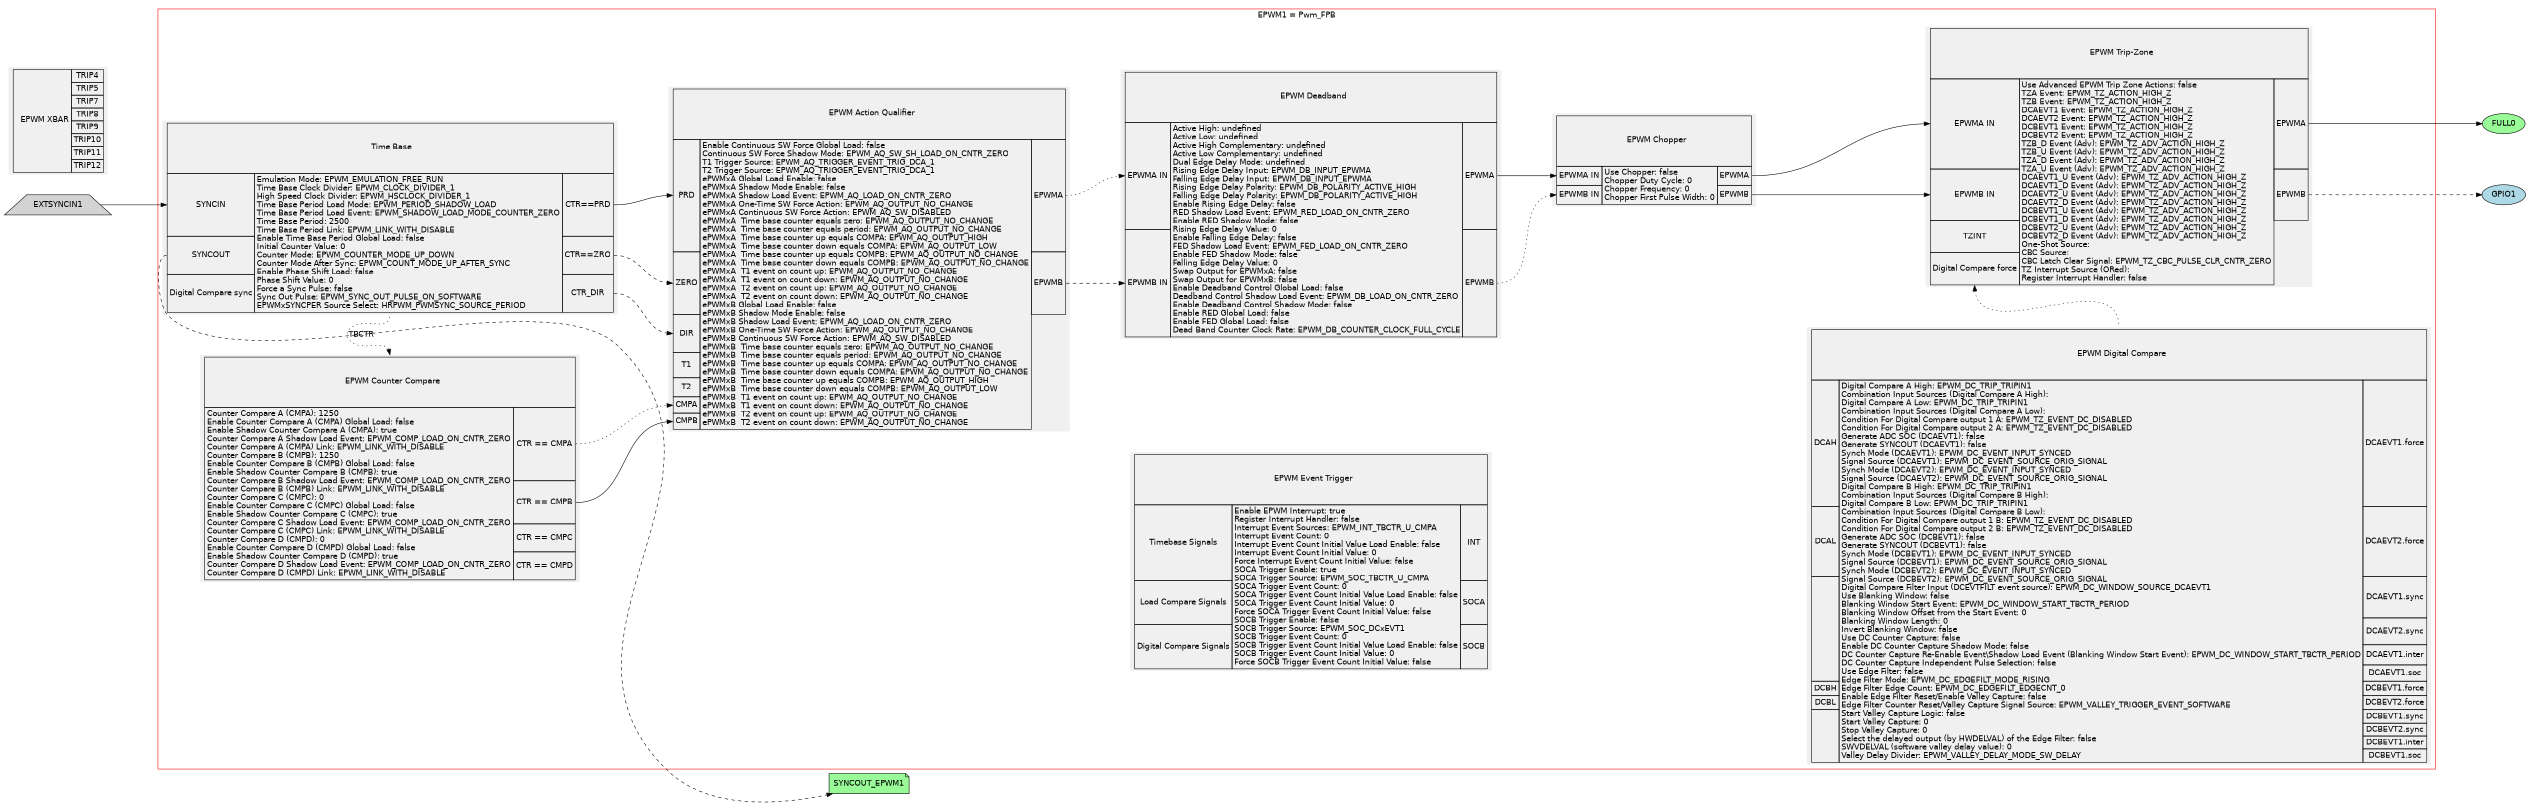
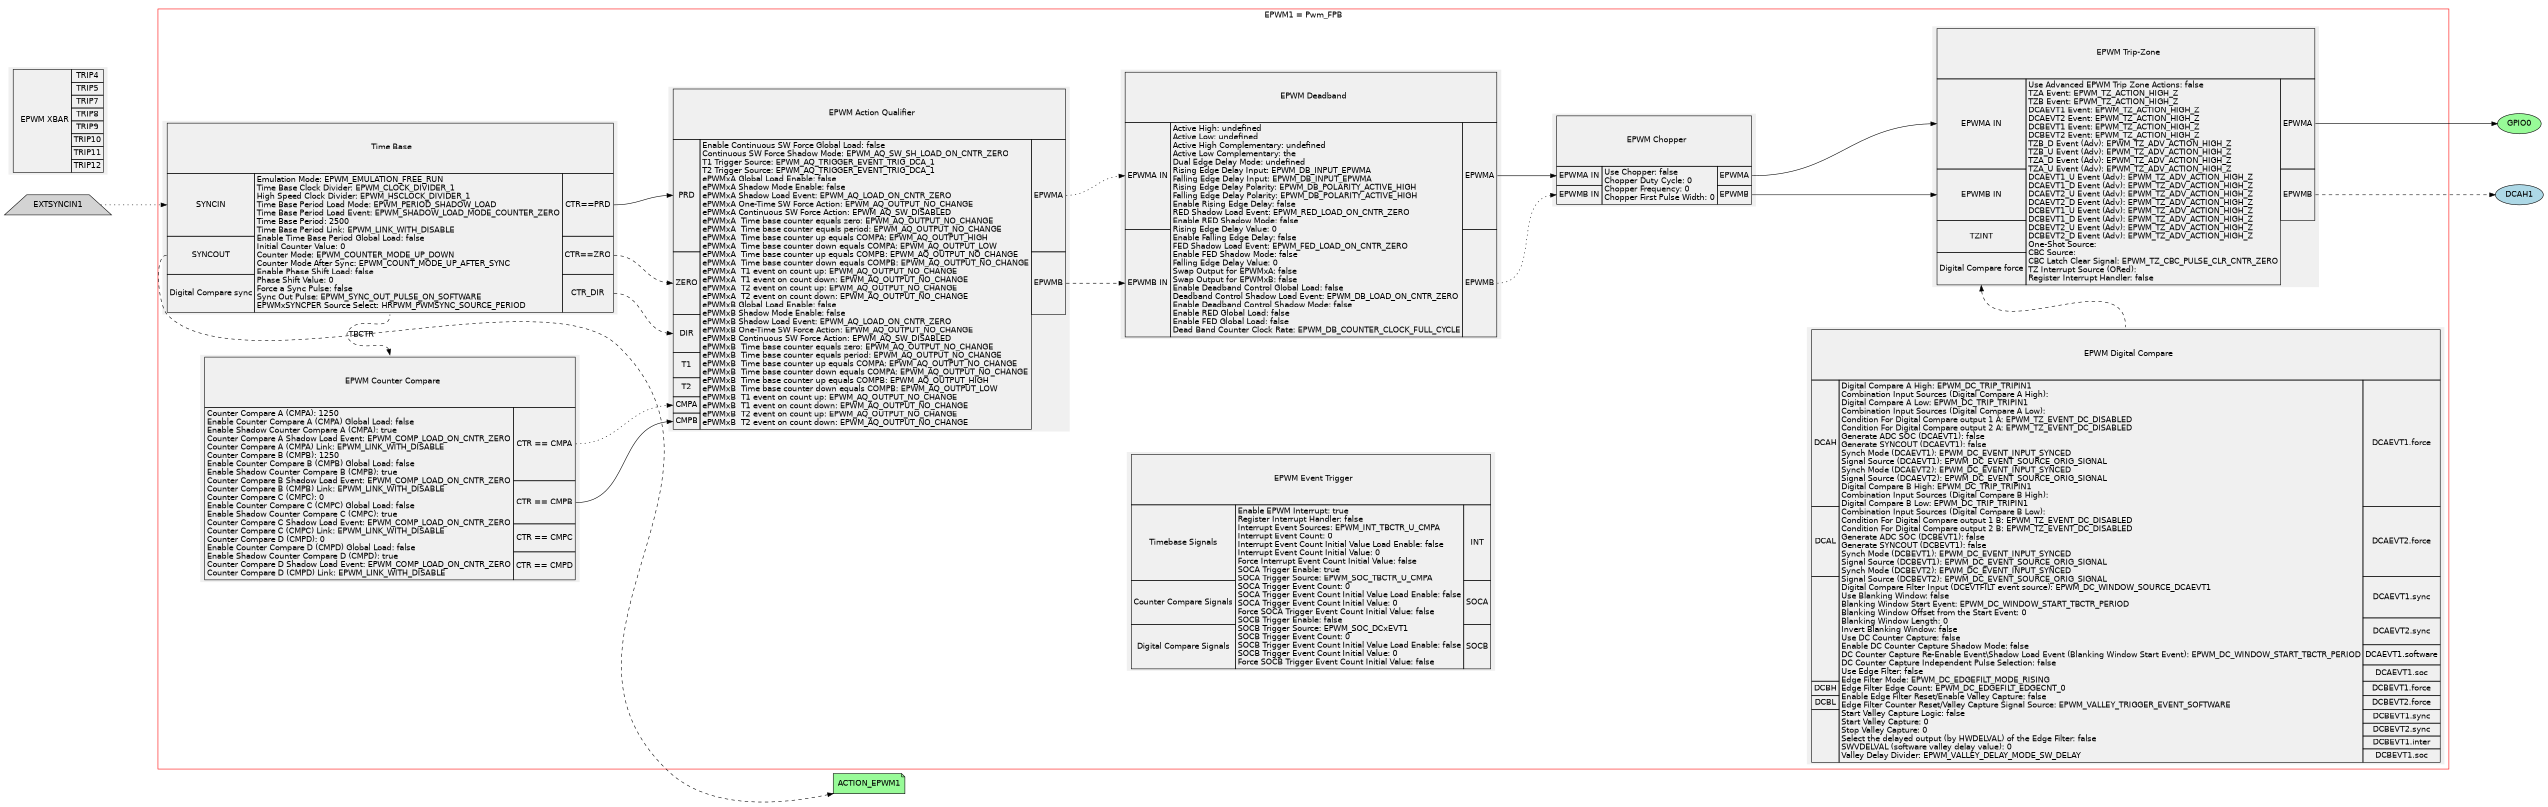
node "FULL0": label "FULL0" -> "GPIO0"
node "EPWM Deadband": text "Active Low Complementary: undefined" -> "Active Low Complementary: the"
node "GPIO1": label "GPIO1" -> "DCAH1"
edge "EXTSYNCIN1" -> "Time Base": style solid -> dotted
edge "EPWM Digital Compare" -> "EPWM Trip-Zone": style dotted -> dashed
edge "Time Base" -> "EPWM Counter Compare": style dotted -> dashed
node "EPWM Event Trigger": text "Load Compare Signals" -> "Counter Compare Signals"
node "EPWM Digital Compare": text "DCAEVT1.inter" -> "DCAEVT1.software"
node "SYNCOUT_EPWM1": label "SYNCOUT_EPWM1" -> "ACTION_EPWM1"
